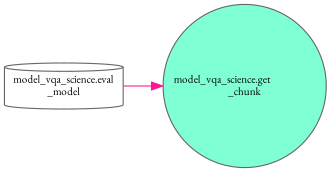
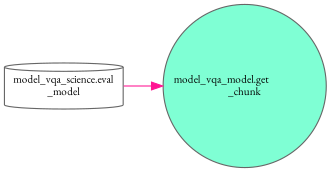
node "model_vqa_science.get _chunk": label "model_vqa_science.get _chunk" -> "model_vqa_model.get _chunk"
